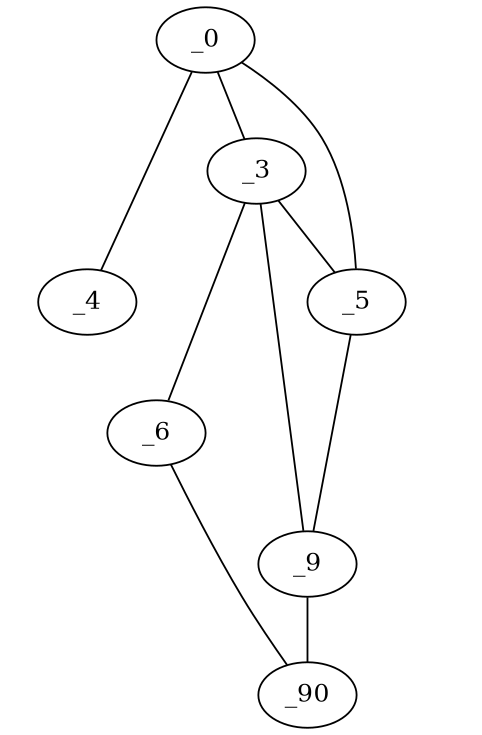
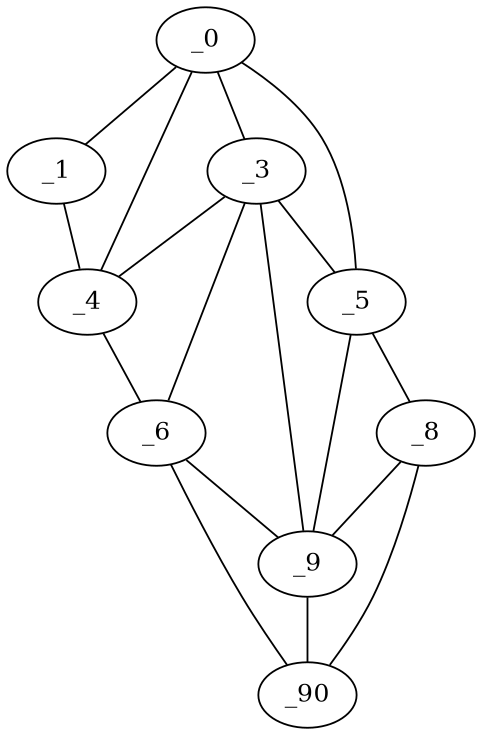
node "_1": added
edge "_3" -- "_4": added
edge "_4" -- "_6": added
node "_8": added
edge "_6" -- "_9": added
